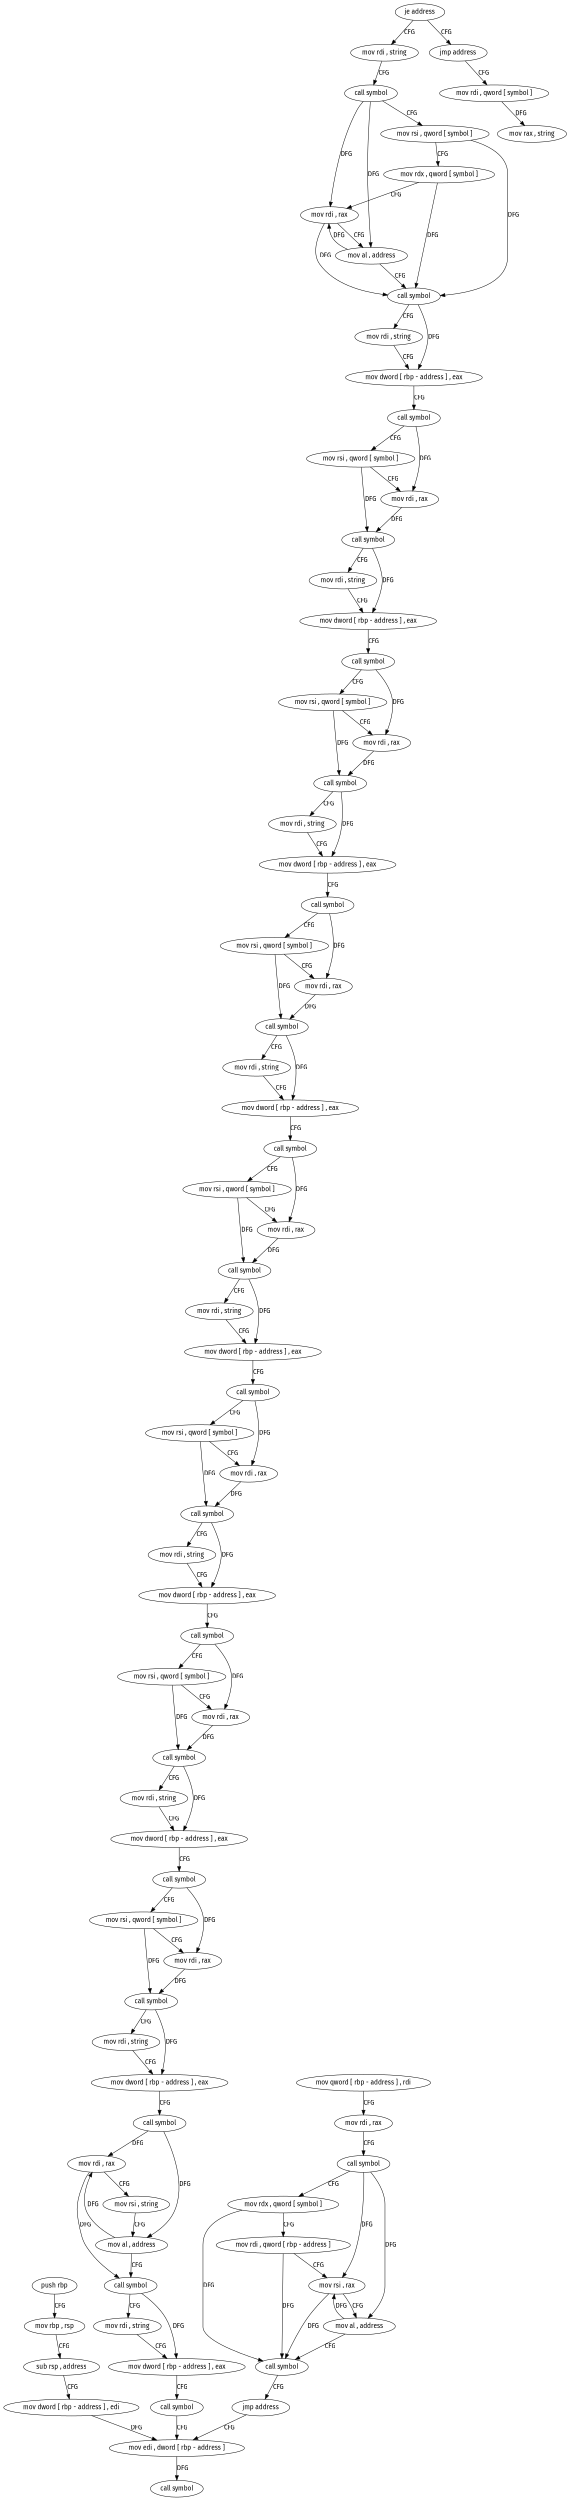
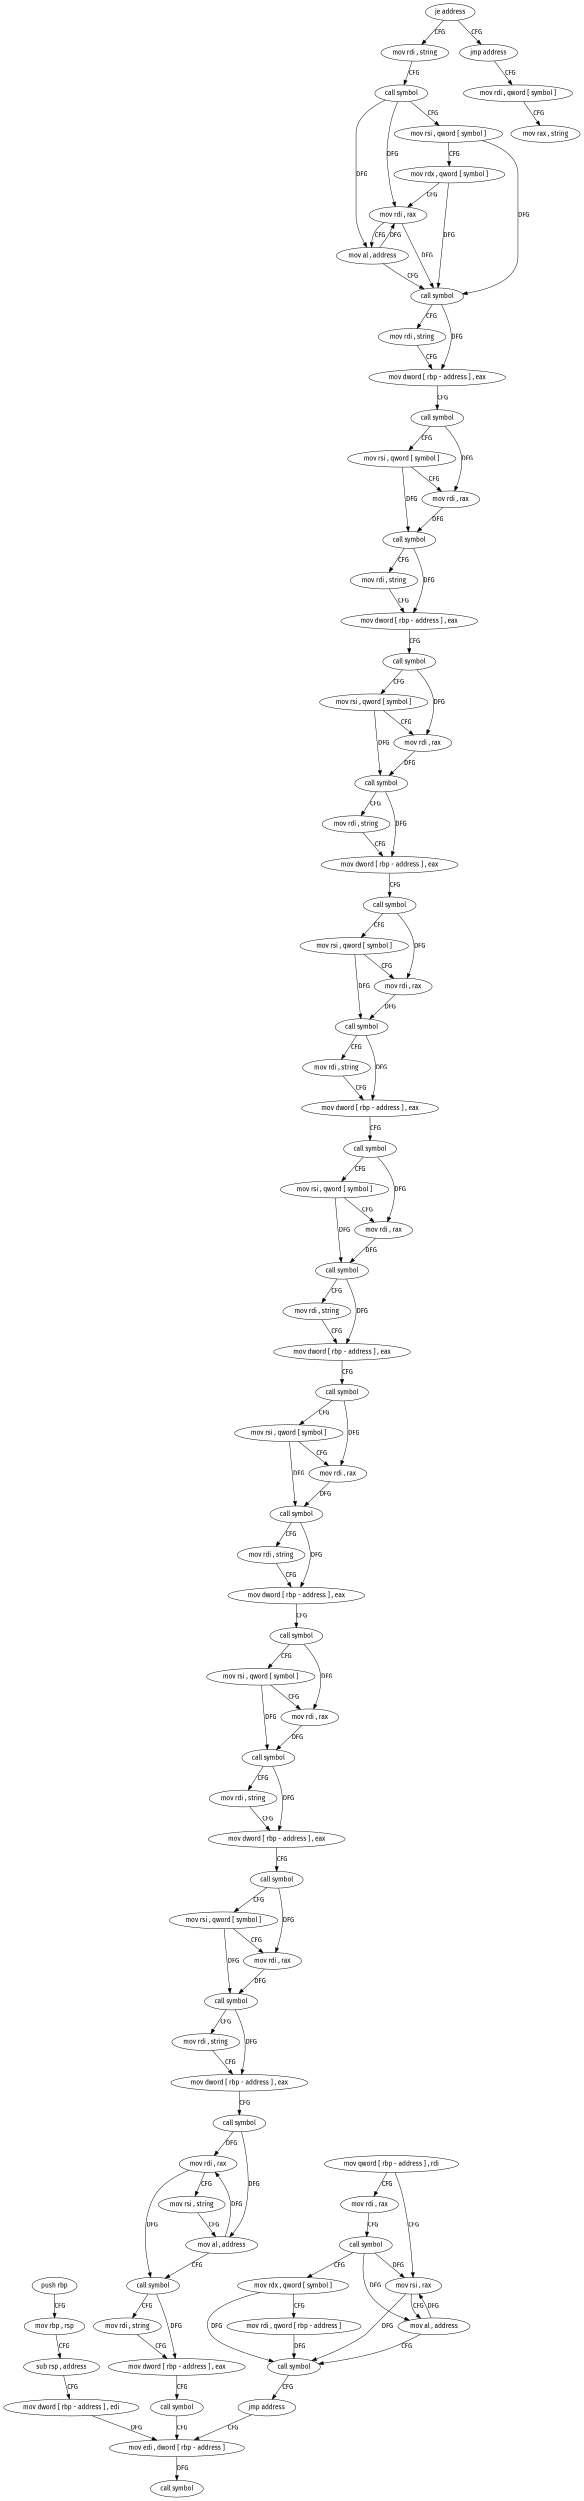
edge "mov rdi , qword [ symbol ]" -> "mov rax , string": label "DFG" -> "CFG"
edge "mov rdi , qword [ rbp - address ]" -> "mov rsi , rax": now "mov qword [ rbp - address ] , rdi" -> "mov rsi , rax"
